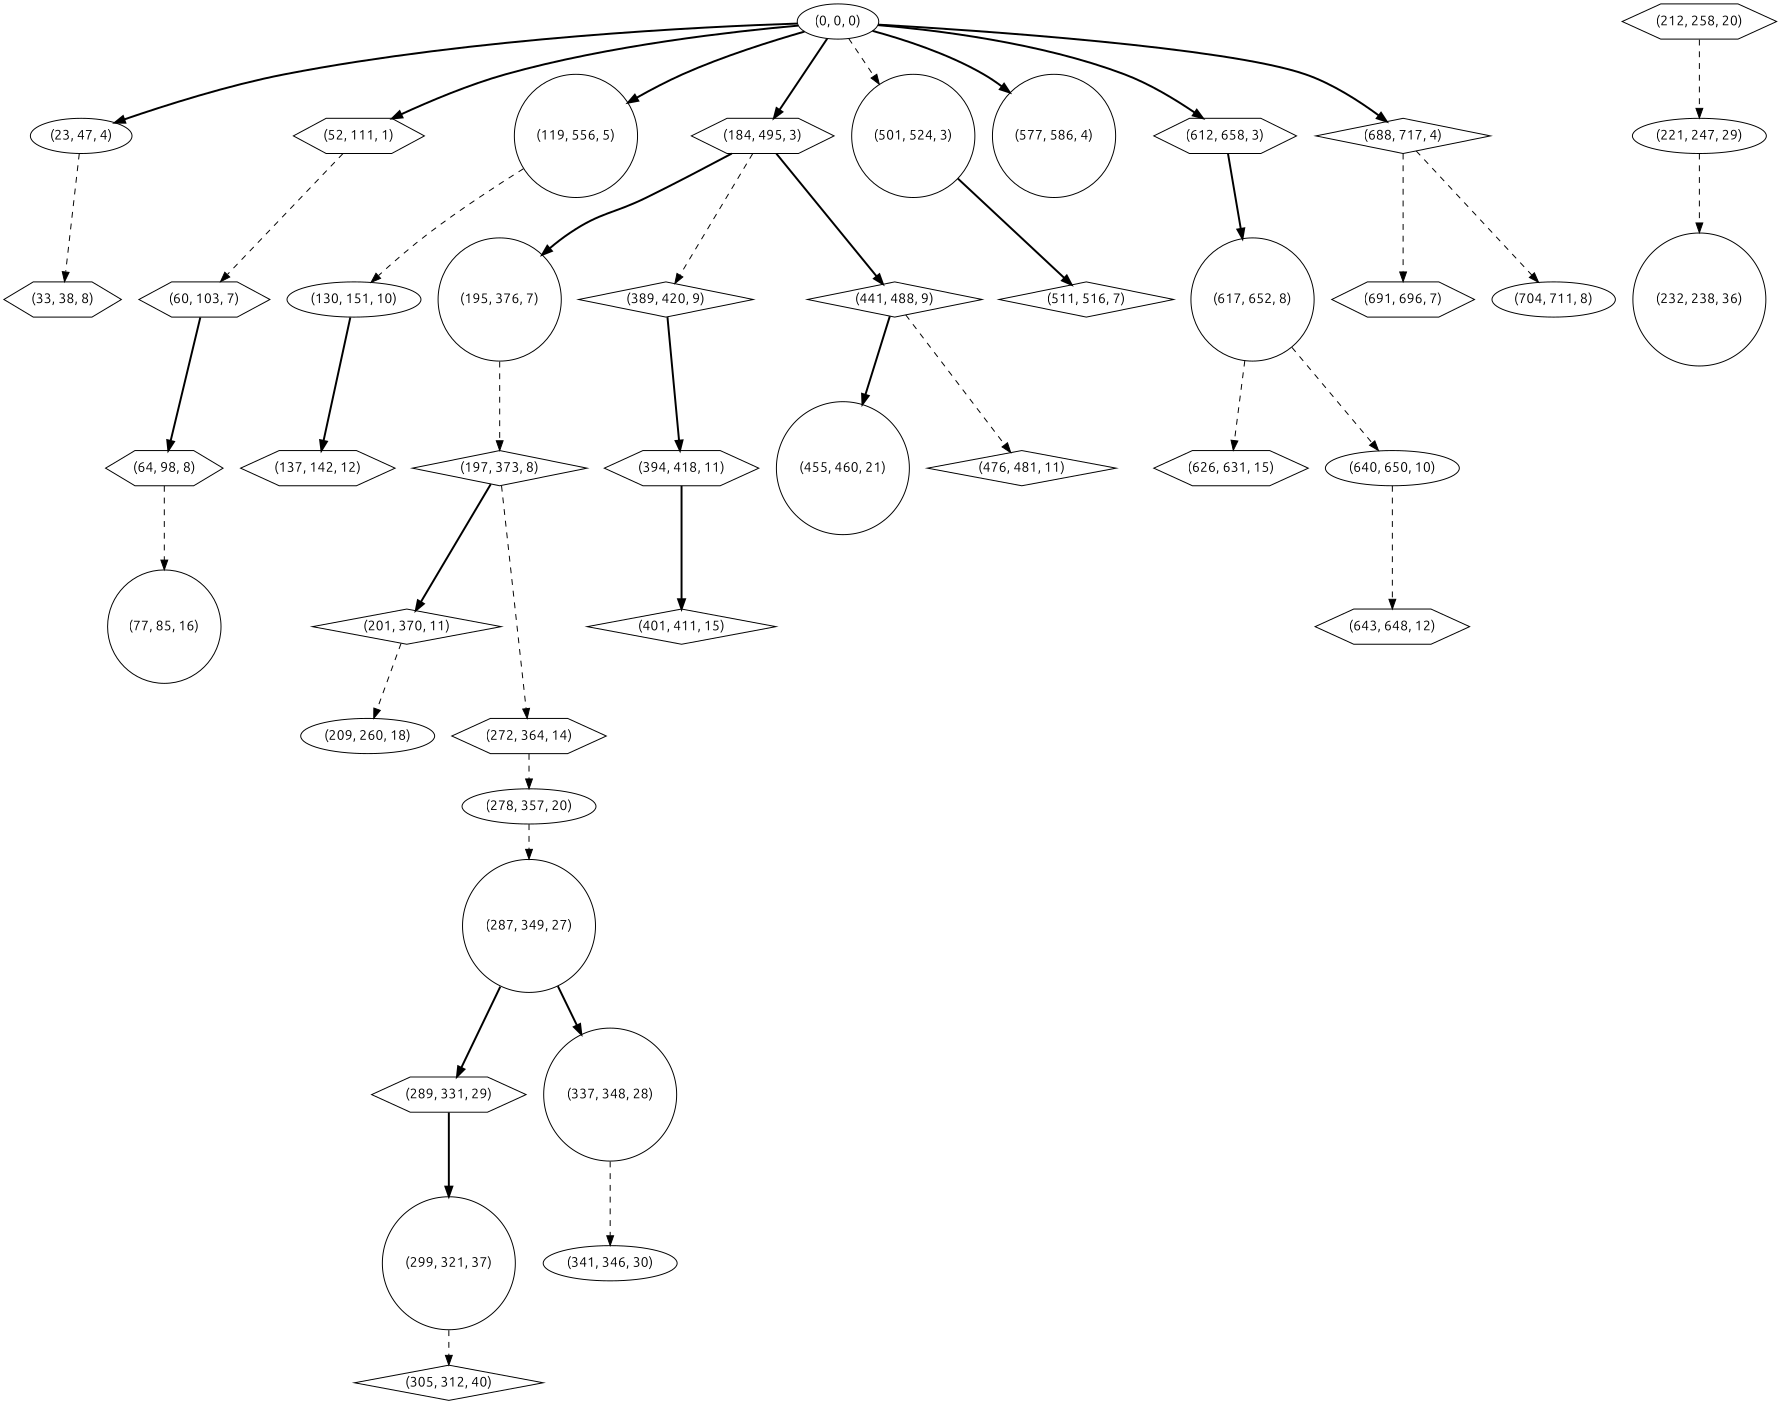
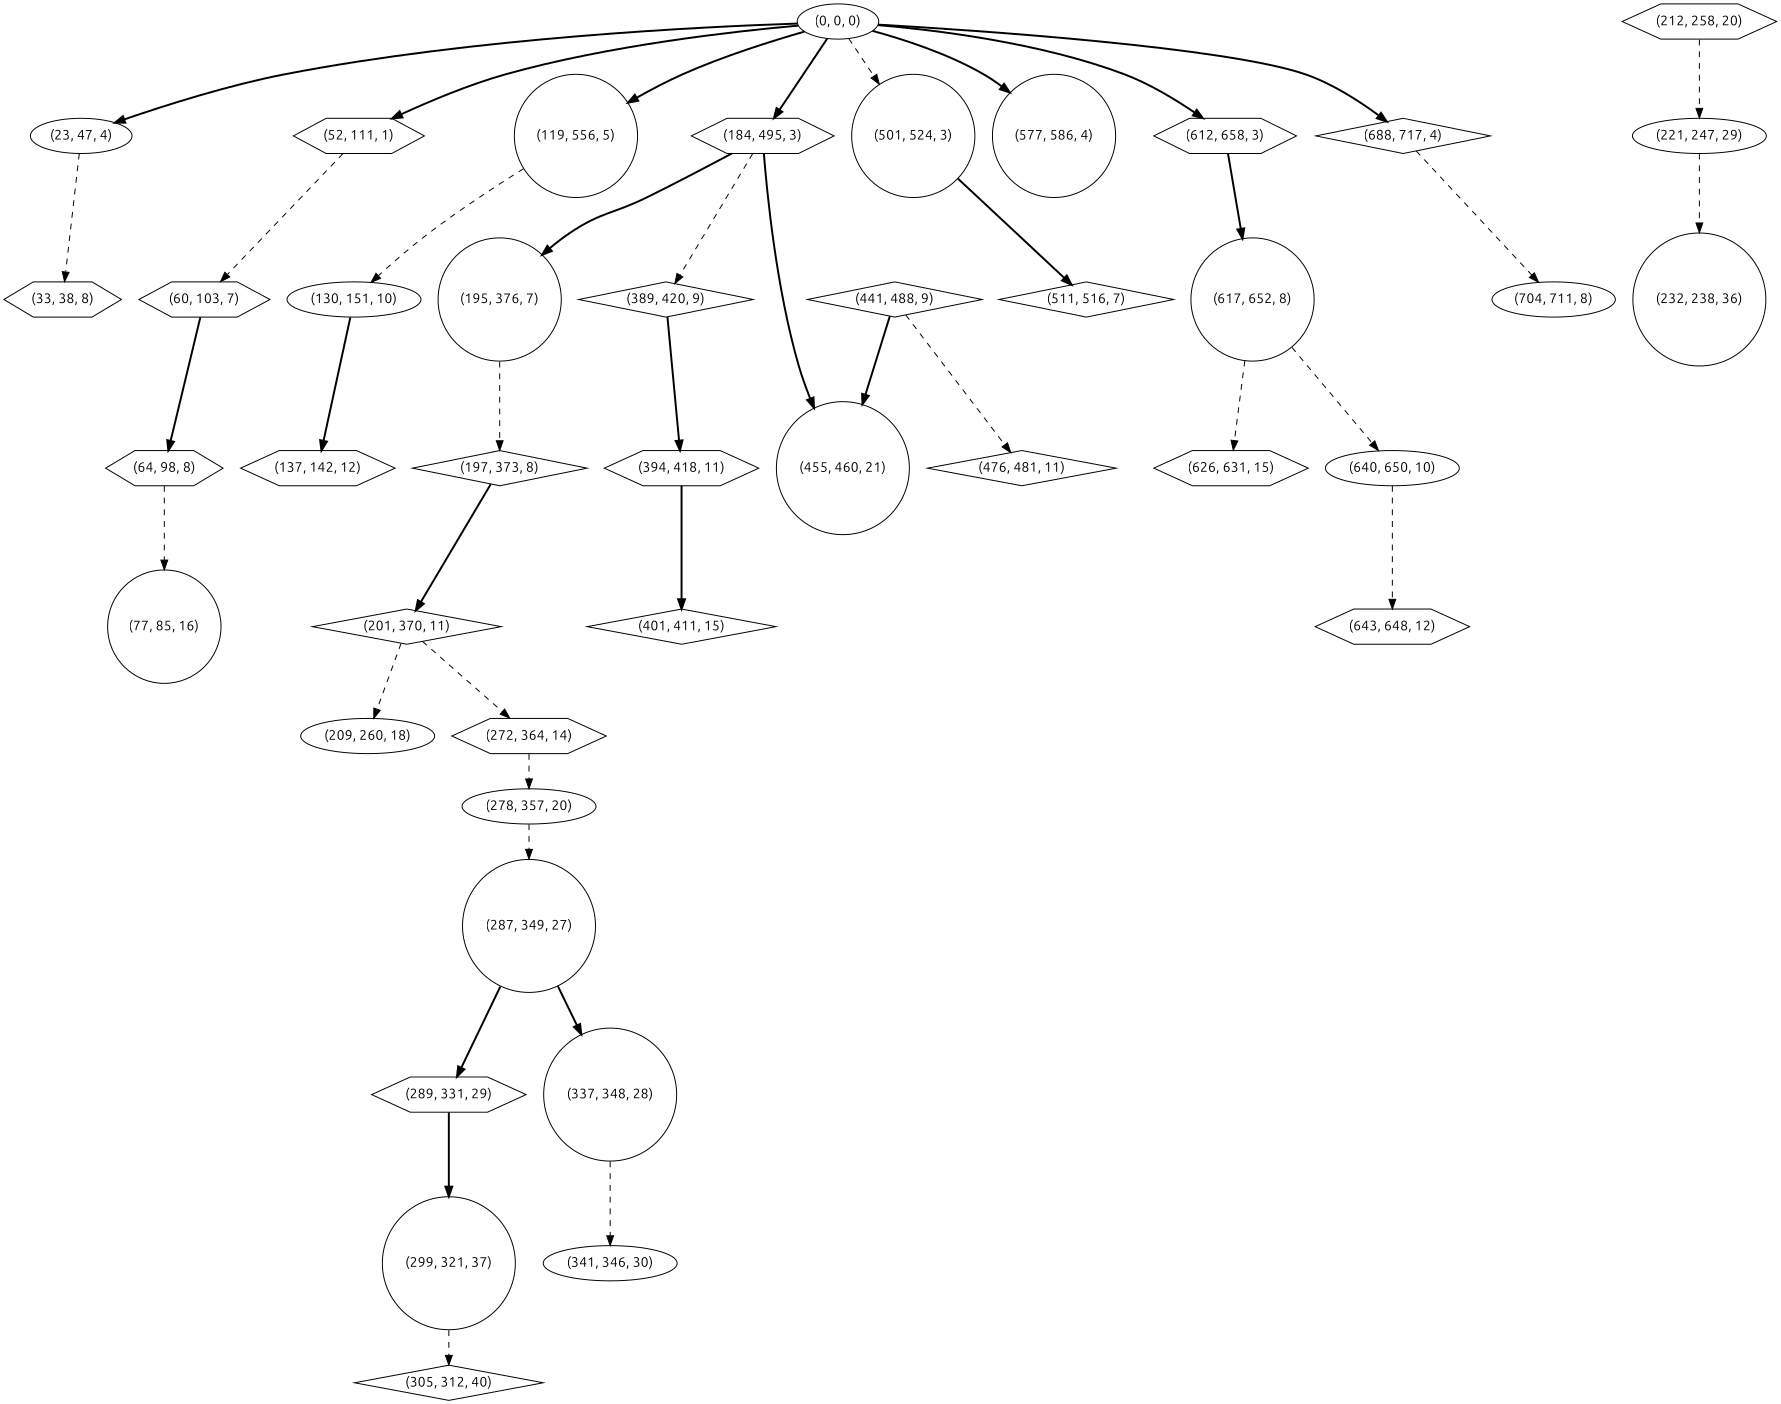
edge "(184, 495, 3)" -> "(441, 488, 9)": now "(184, 495, 3)" -> "(455, 460, 21)"
node "(691, 696, 7)": removed
edge "(197, 373, 8)" -> "(272, 364, 14)": now "(201, 370, 11)" -> "(272, 364, 14)"
